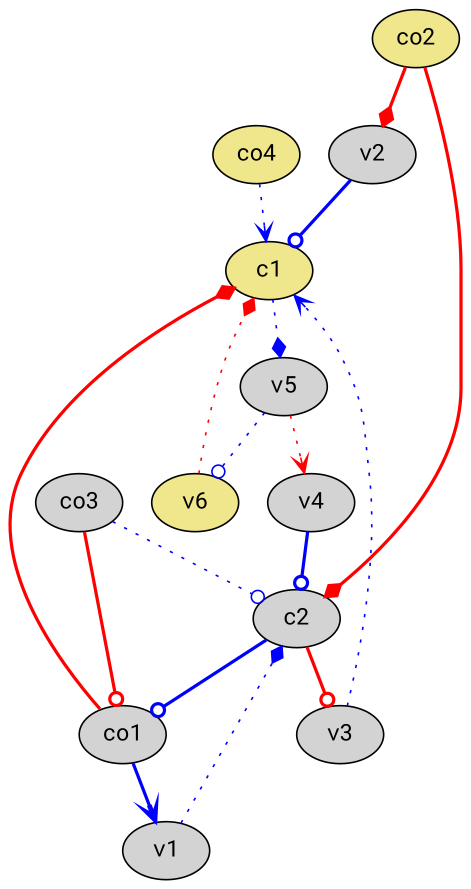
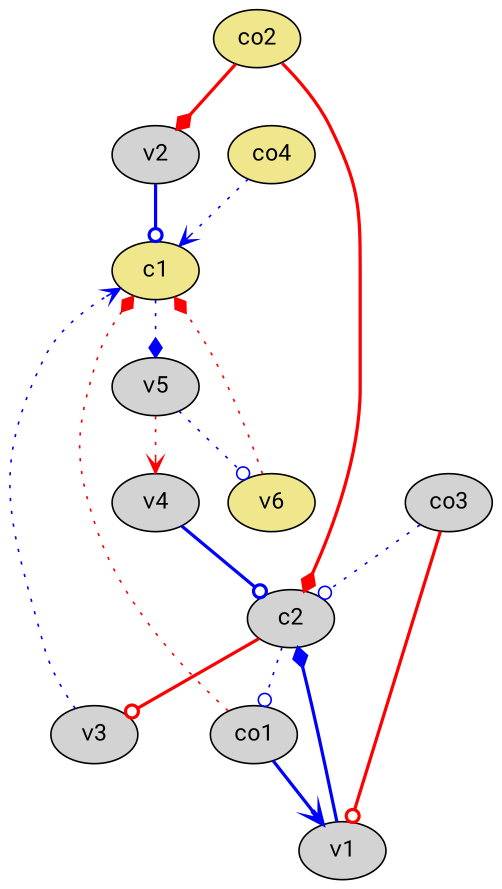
edge "co1" -> "c1": style bold -> dotted
edge "co3" -> "co1": now "co3" -> "v1"
edge "c2" -> "co1": style bold -> dotted
edge "v1" -> "c2": style dotted -> bold
